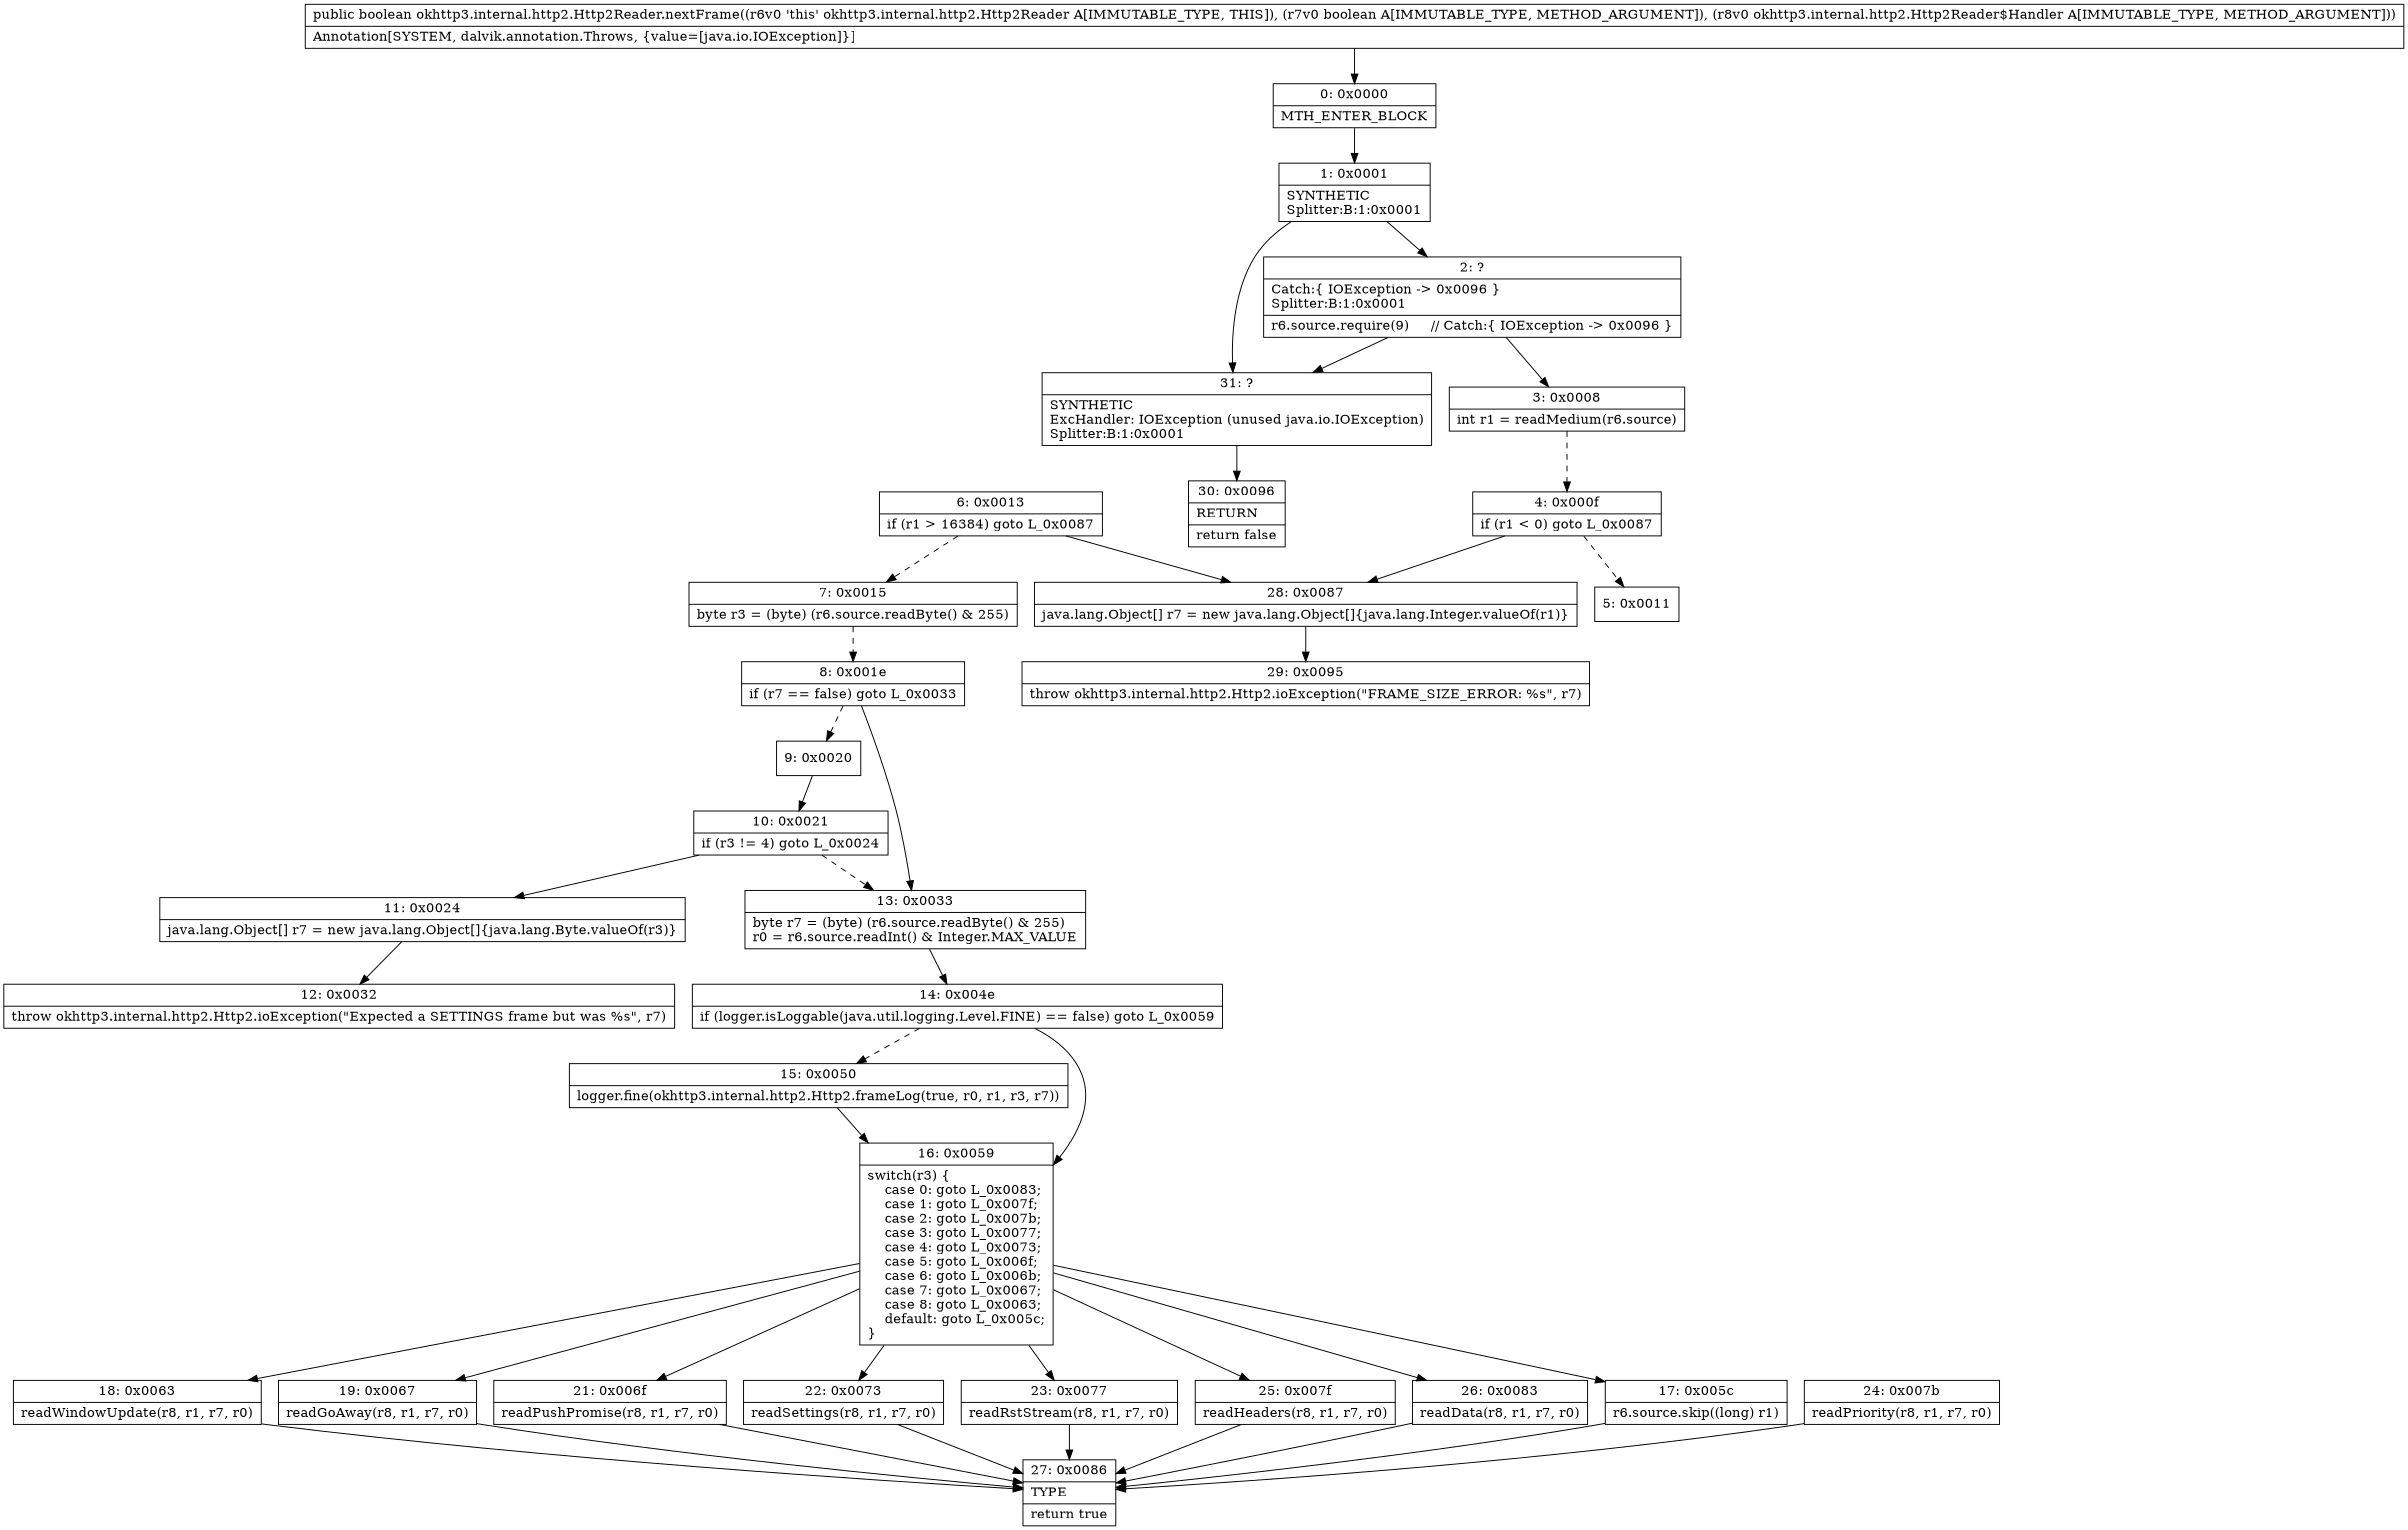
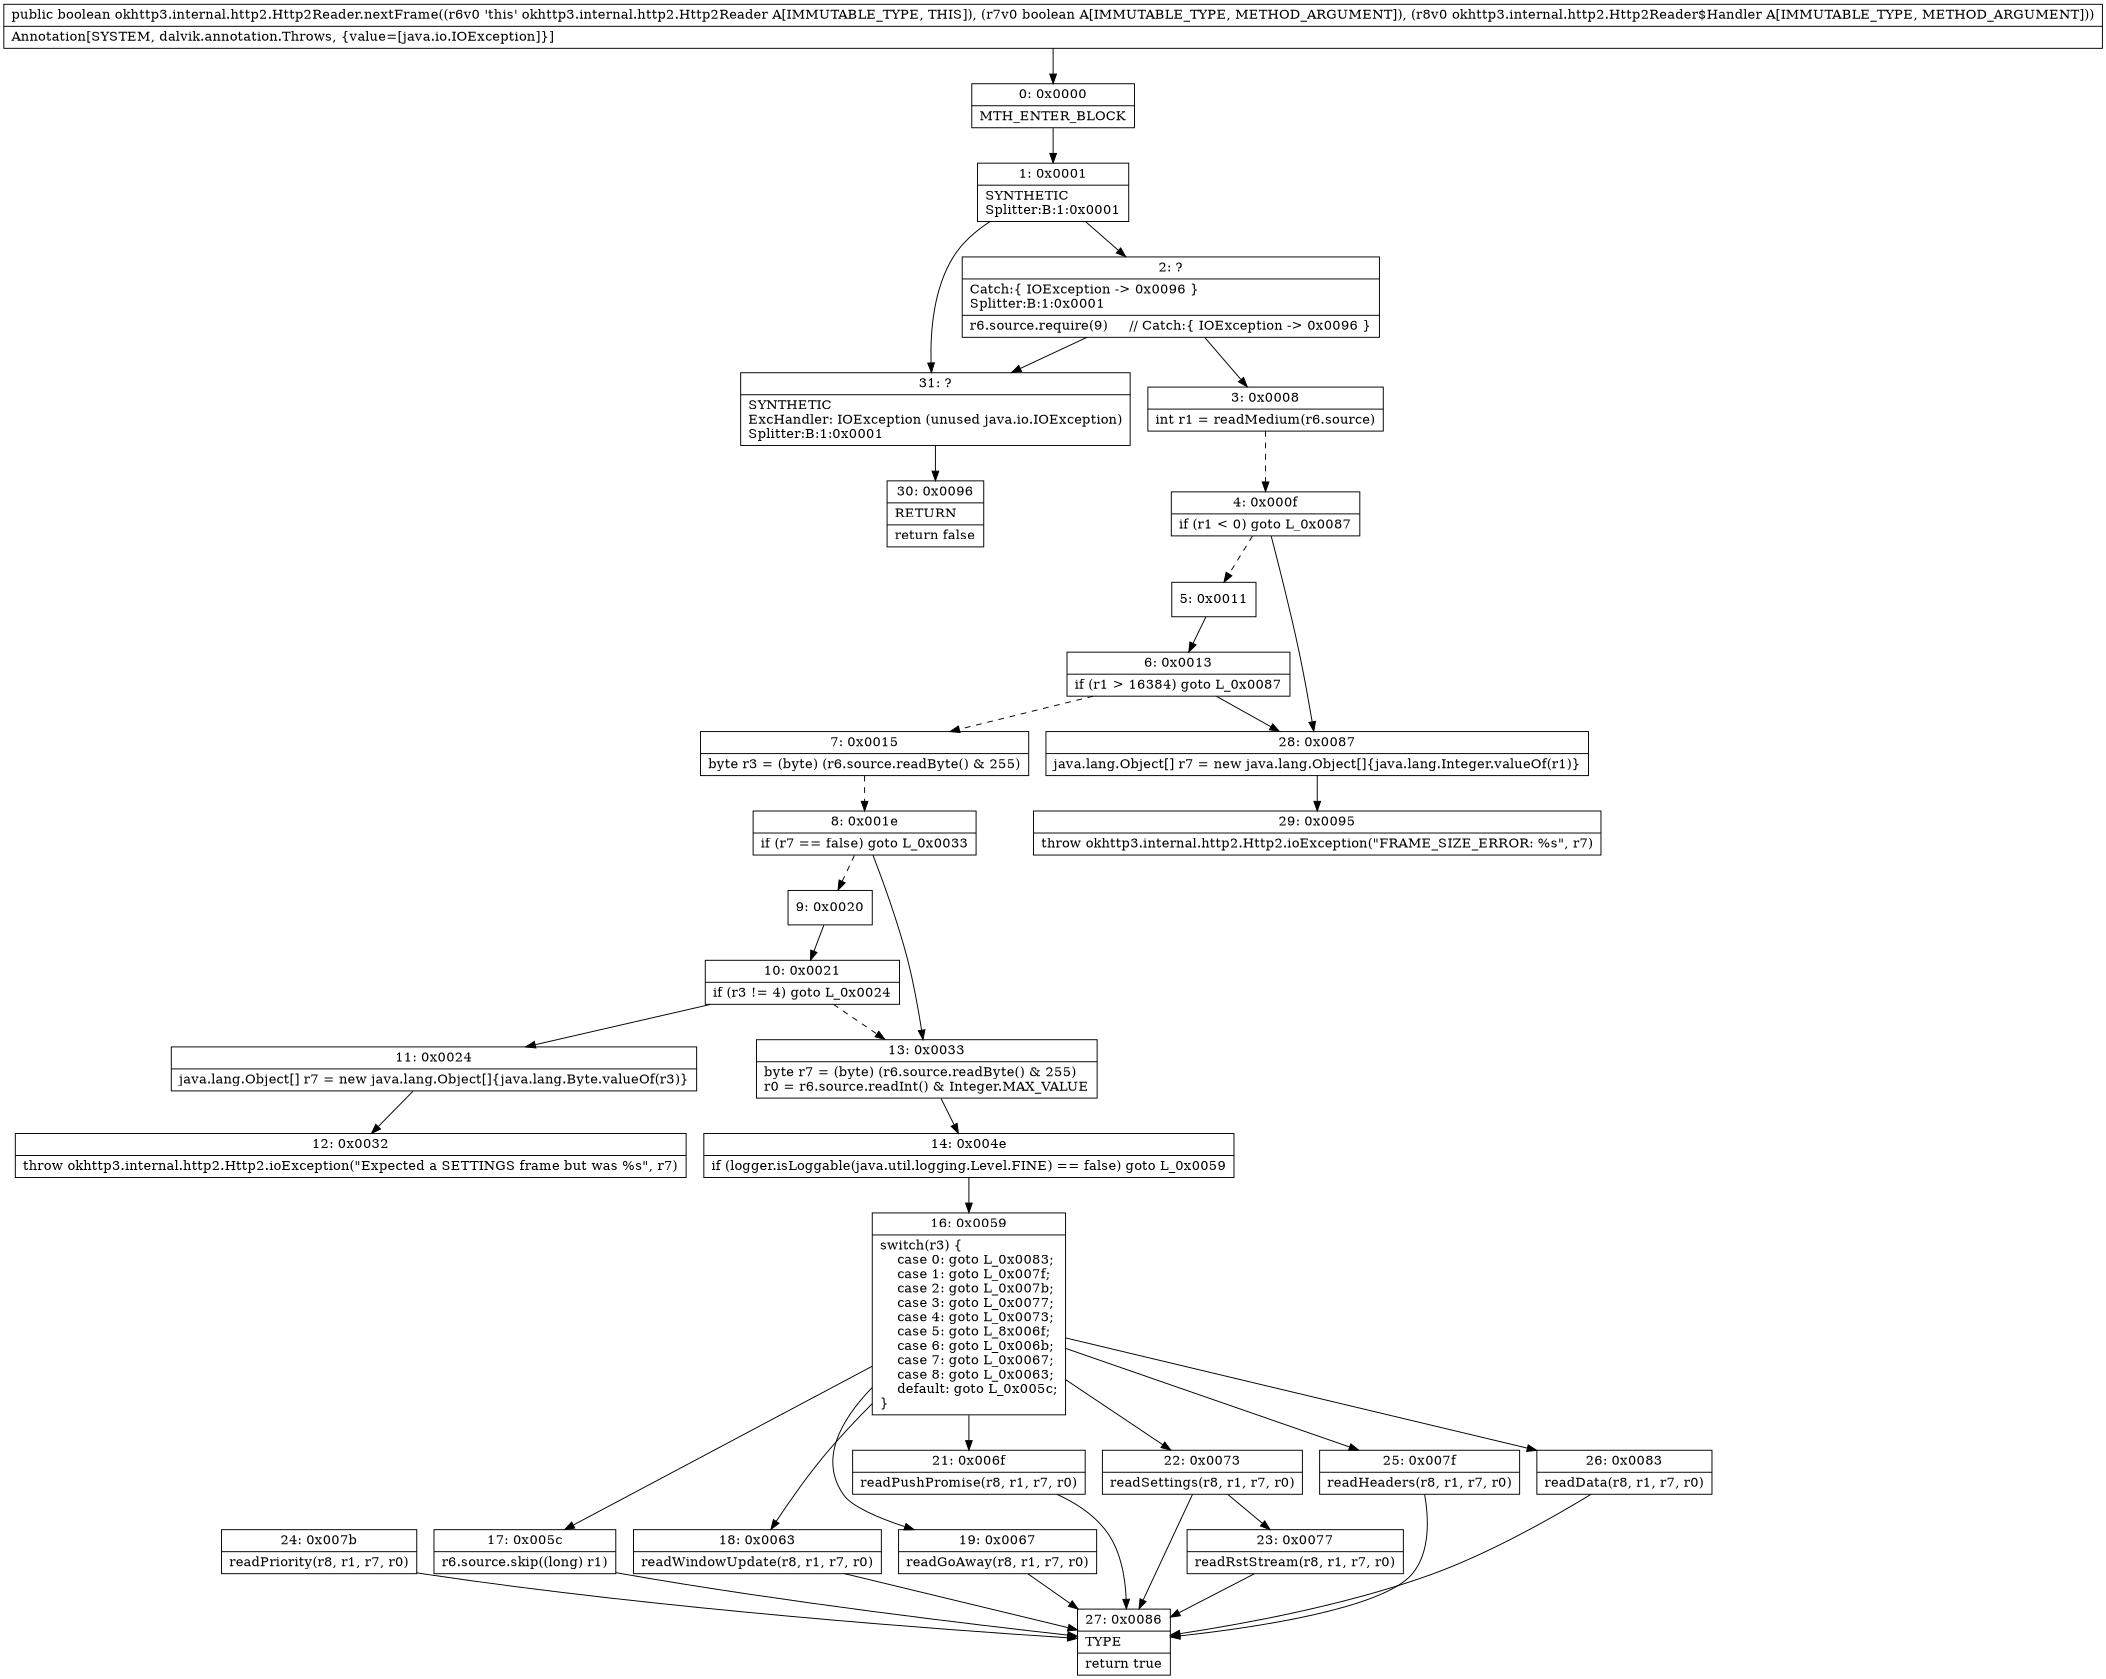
edge "5: 0x0011" -> "6: 0x0013": added
node "15: 0x0050": removed
node "16: 0x0059": text "case 5: goto L_0x006f;" -> "case 5: goto L_8x006f;"
edge "16: 0x0059" -> "23: 0x0077": now "22: 0x0073" -> "23: 0x0077"
